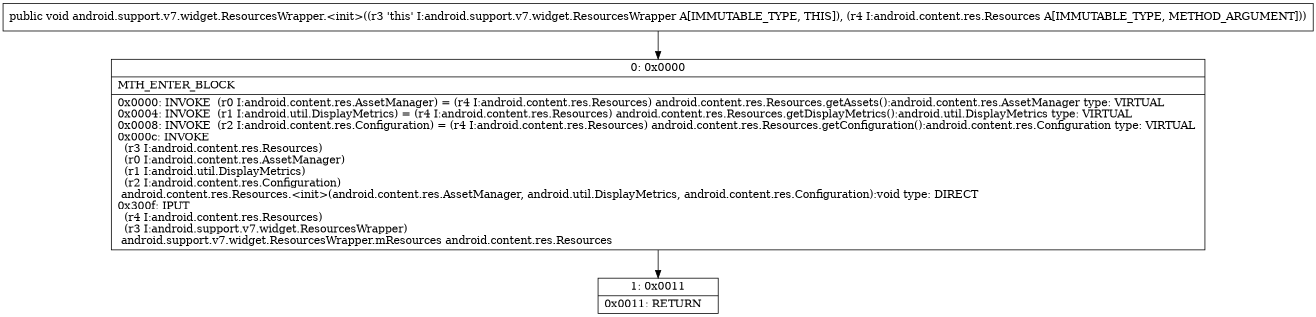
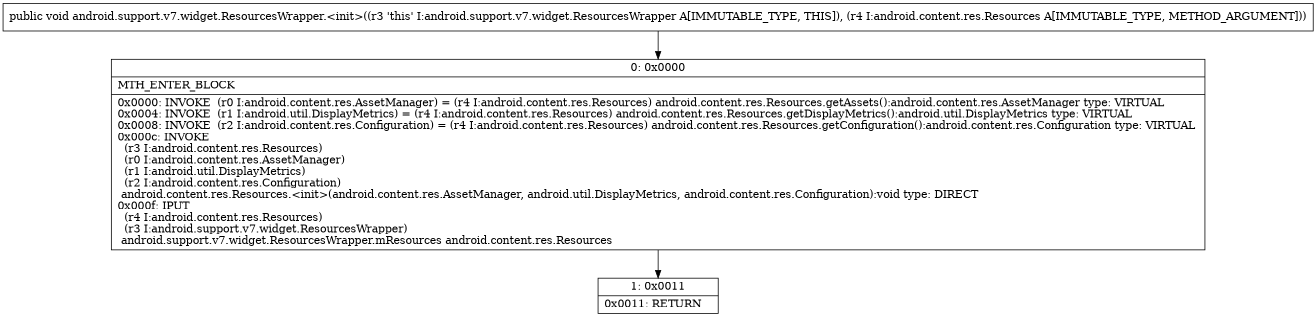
node "0: 0x0000": text "0x300f: IPUT" -> "0x000f: IPUT"
